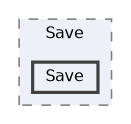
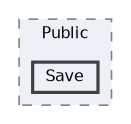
cluster "Save": label "Save" -> "Public"
